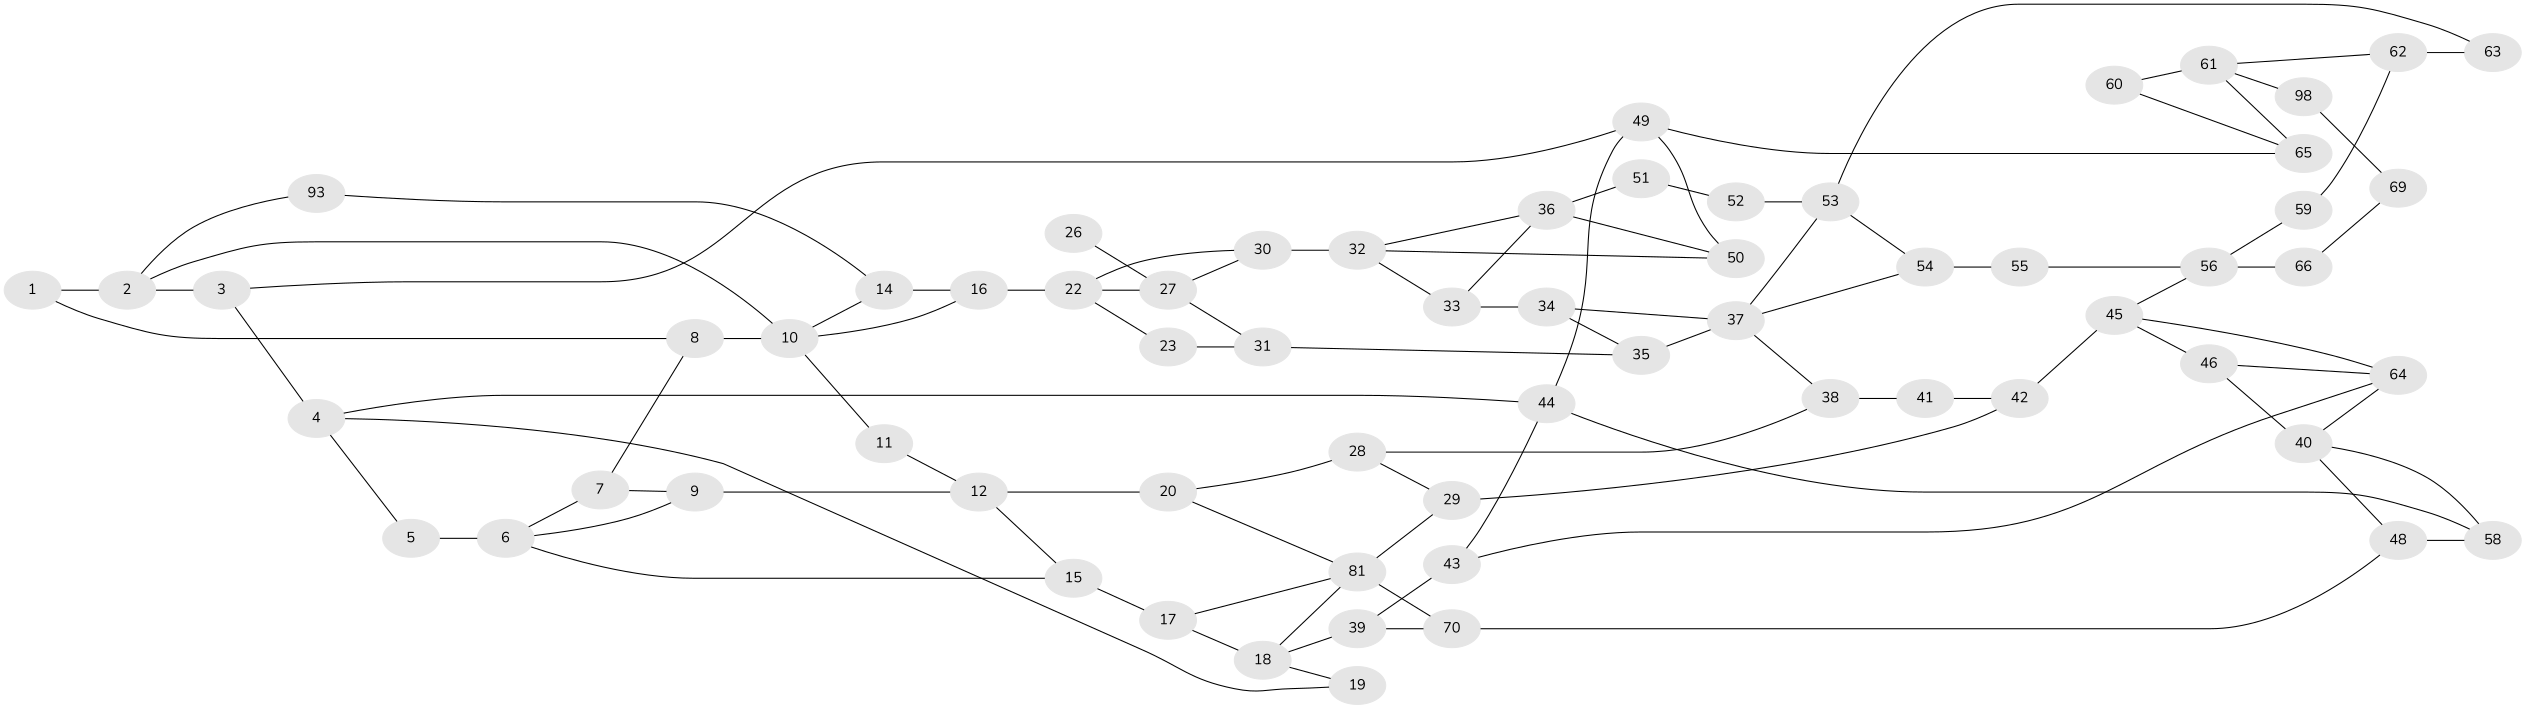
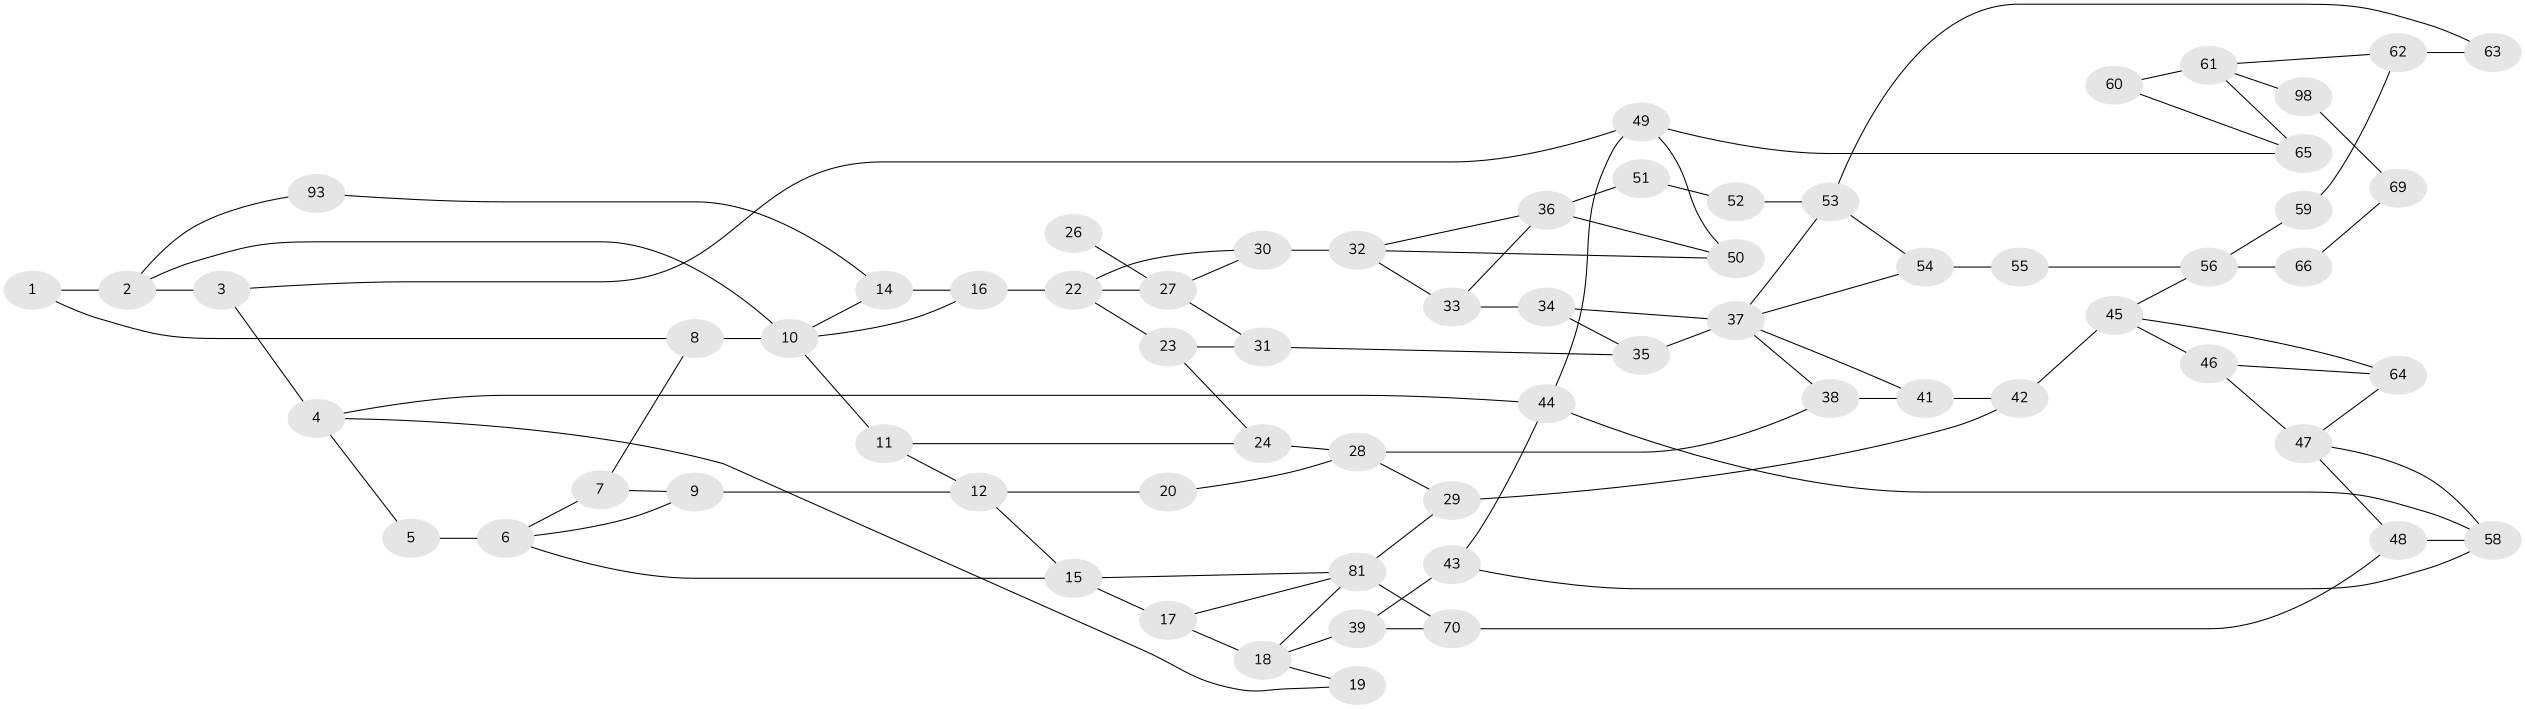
edge "37" -- "41": added
node "24": added
node "40": label "40" -> "47"
edge "64" -- "43": now "58" -- "43"
edge "20" -- "81": now "15" -- "81"
